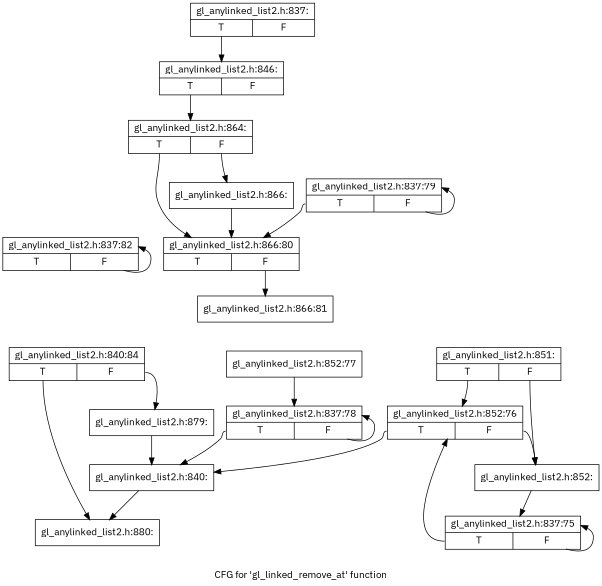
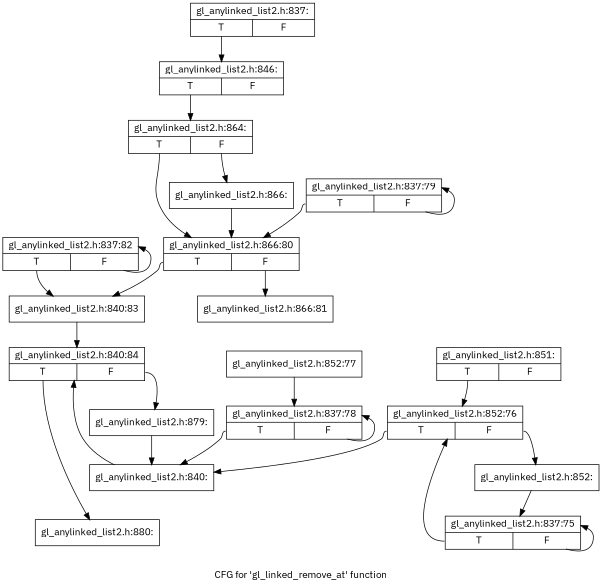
node "gl_anylinked_list2.h:840:83": added
edge "gl_anylinked_list2.h:851:" -> "gl_anylinked_list2.h:852:": removed
edge "gl_anylinked_list2.h:840:" -> "gl_anylinked_list2.h:880:": now "gl_anylinked_list2.h:840:" -> "gl_anylinked_list2.h:840:84"
